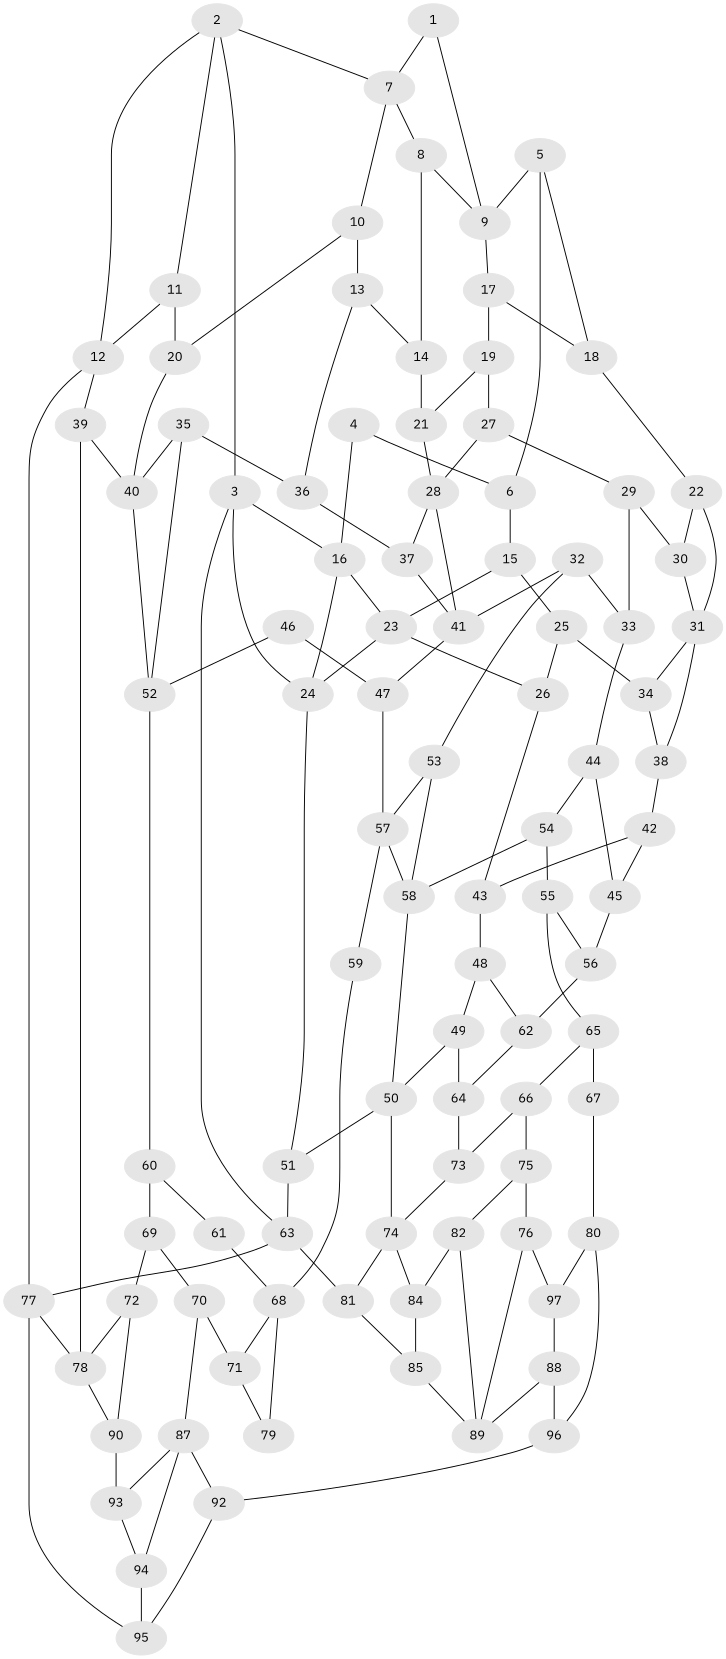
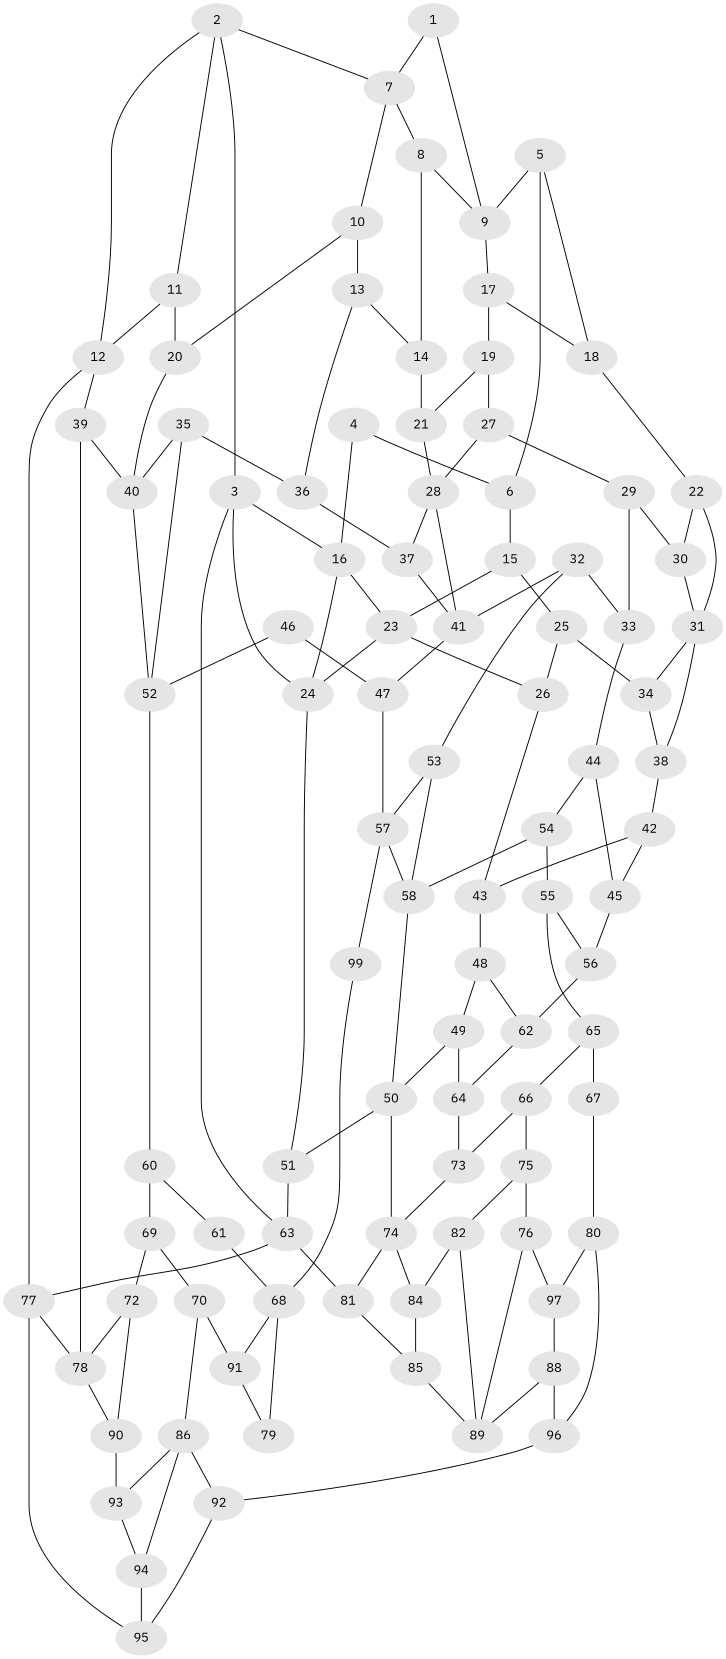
node "59": label "59" -> "99"
node "71": label "71" -> "91"
node "87": label "87" -> "86"
